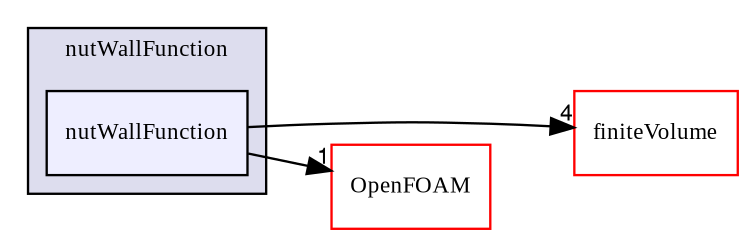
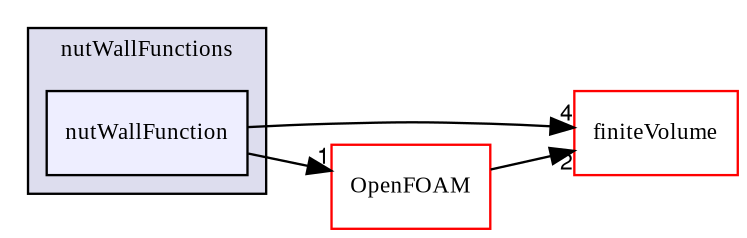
cluster "nutWallFunction": label "nutWallFunction" -> "nutWallFunctions"
edge "OpenFOAM" -> "finiteVolume": added
